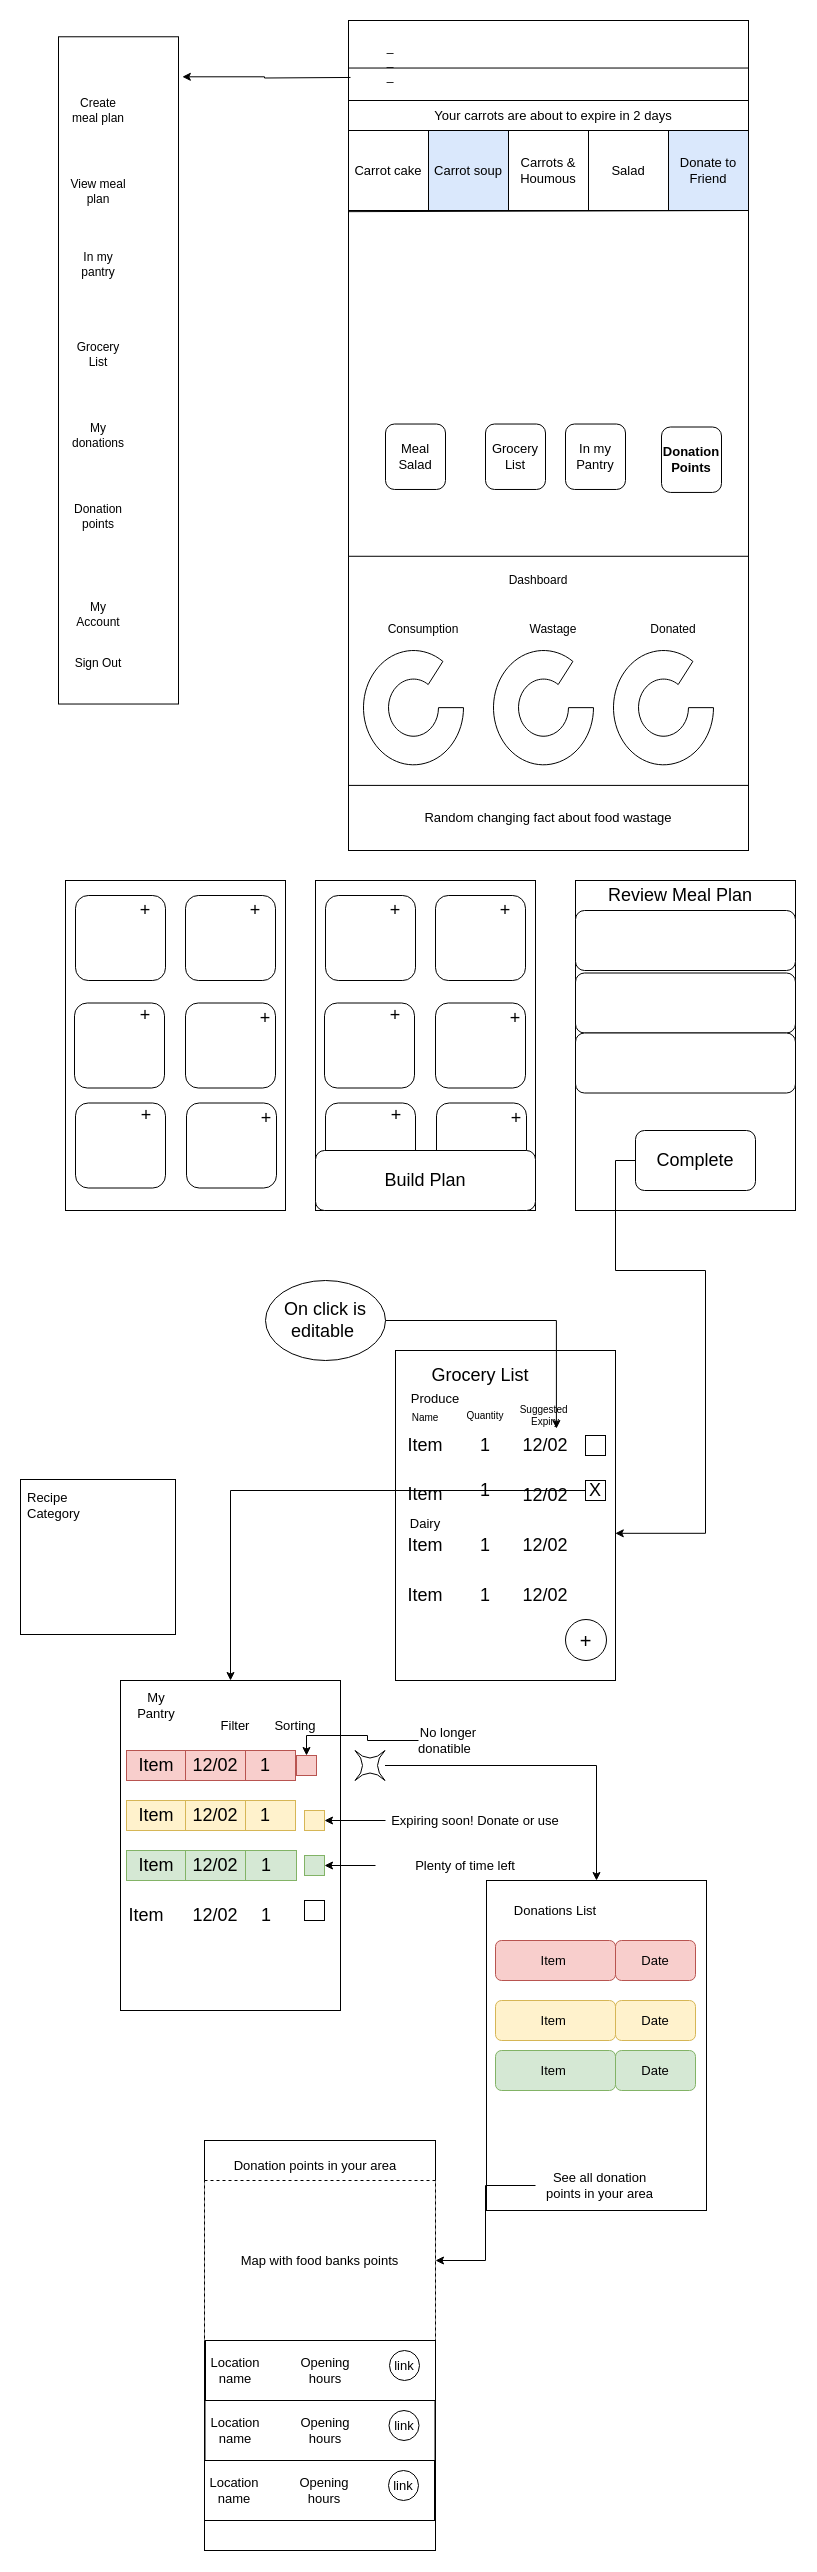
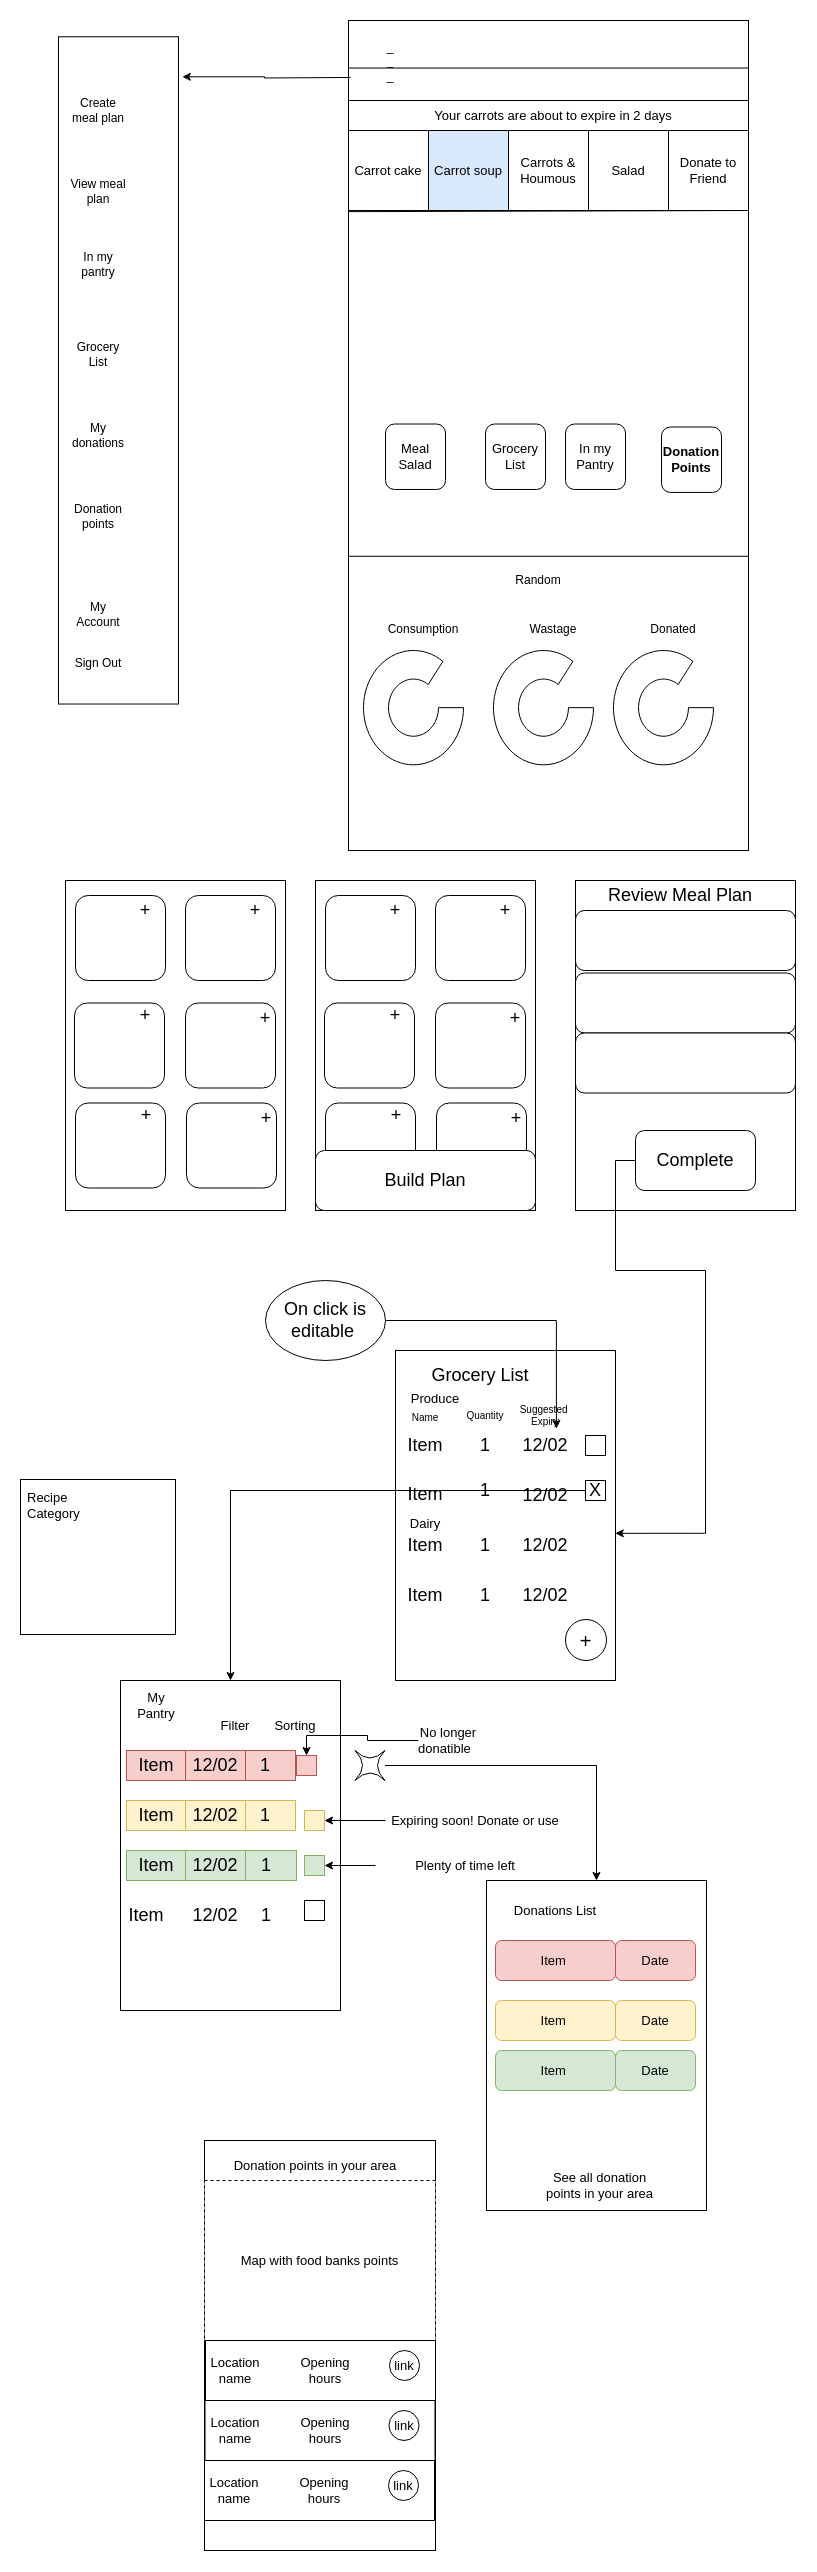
node "Donate to Friend": fillcolor #dae8fc -> #ffffff
node "Dashboard": label "Dashboard" -> "Random"
node "Random changing fact about food wastage": removed
edge "See all donation points in your area" -> "Map with food banks points": removed
